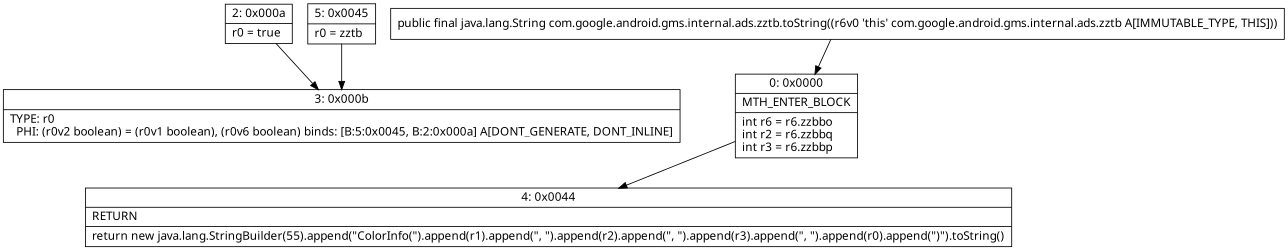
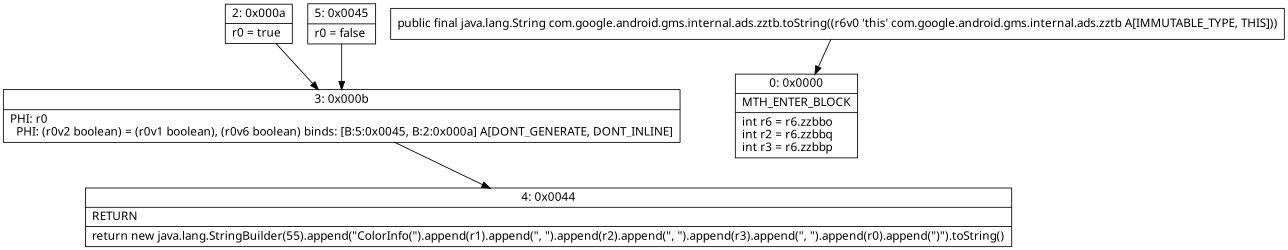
node "5: 0x0045": text "r0 = zztb" -> "r0 = false"
node "3: 0x000b": text "TYPE: r0" -> "PHI: r0"
edge "0: 0x0000" -> "4: 0x0044": now "3: 0x000b" -> "4: 0x0044"
